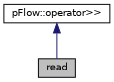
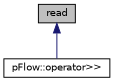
edge "read" -> "pFlow::operator>>": reversed
